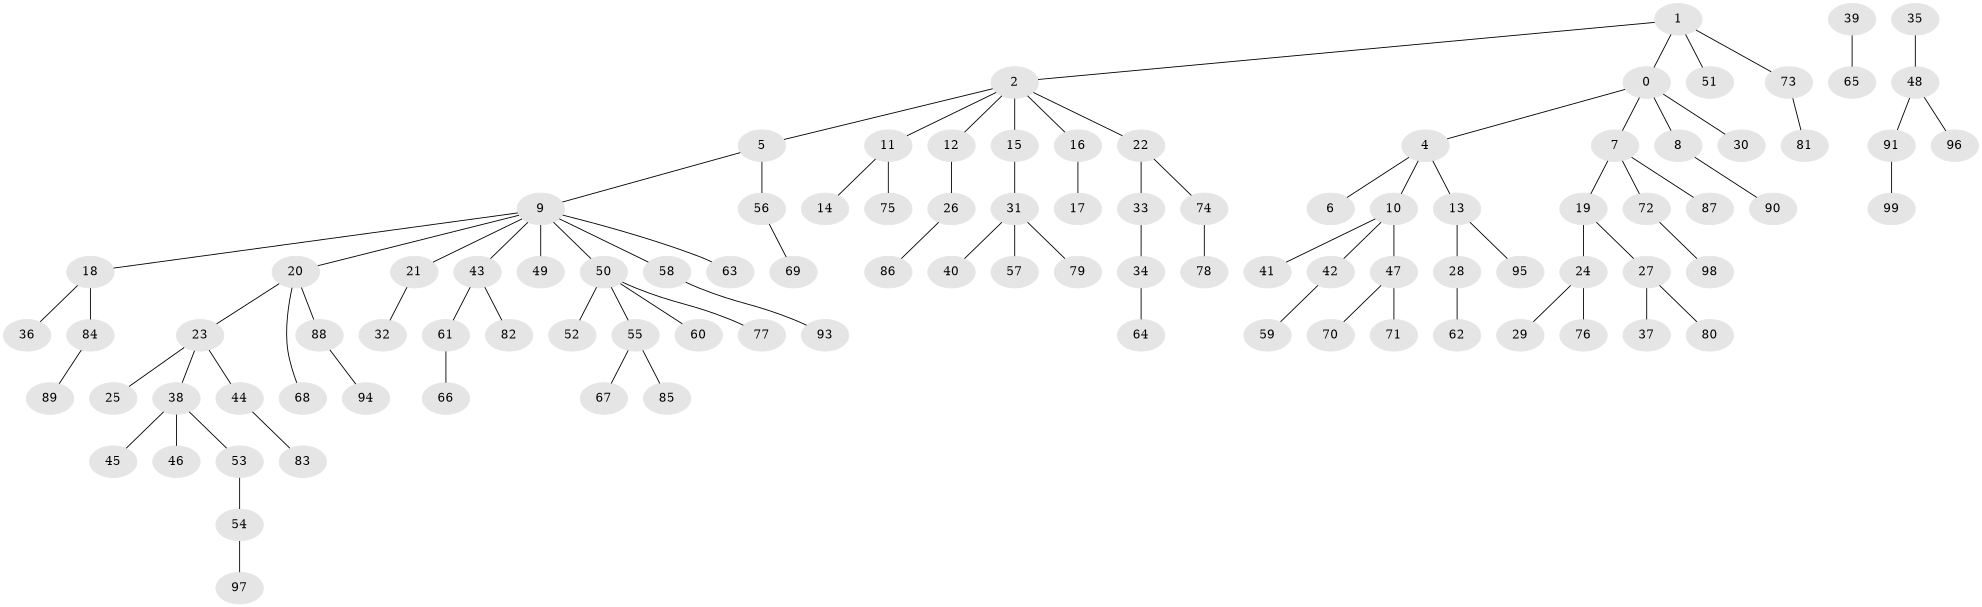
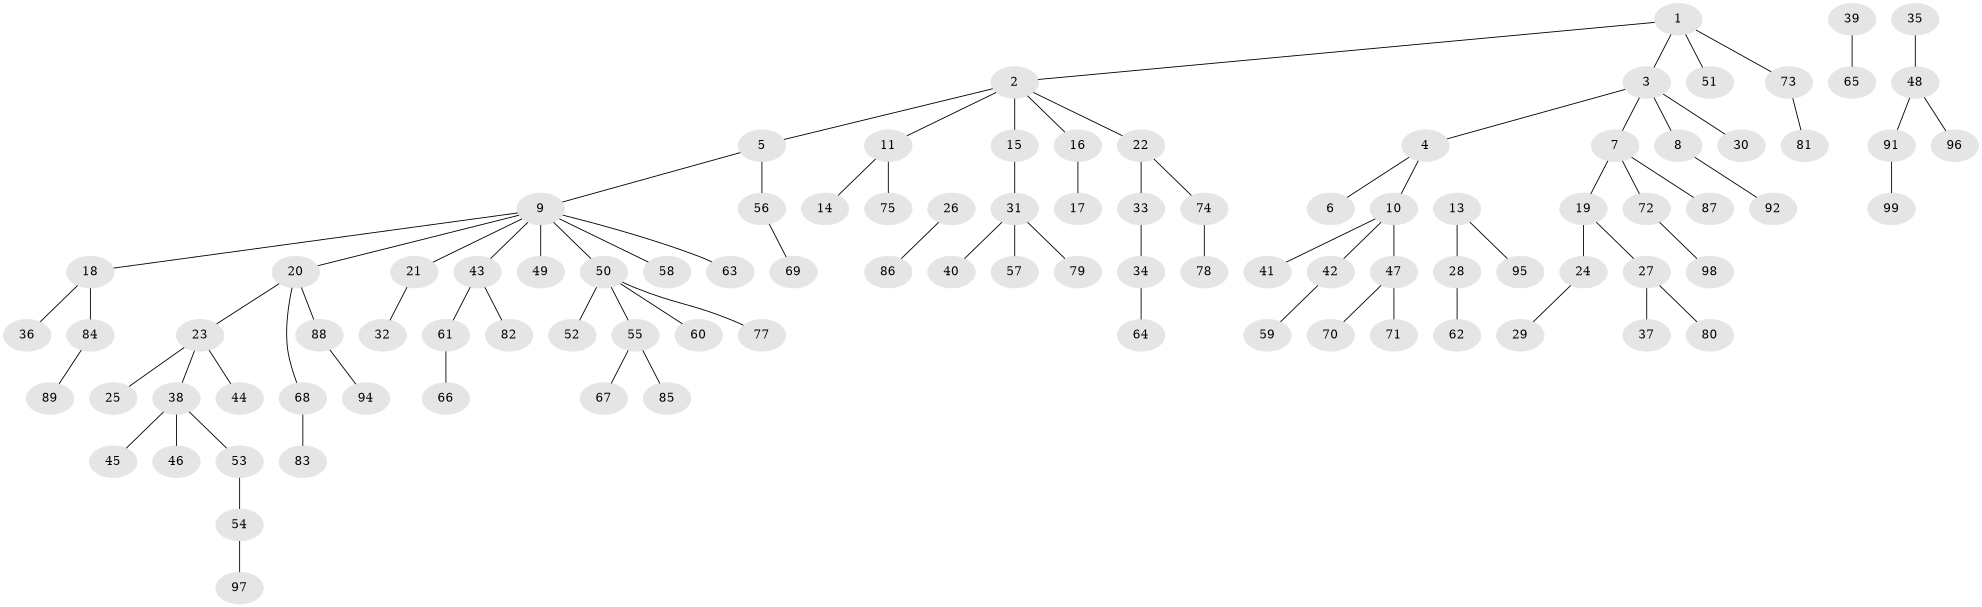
node "0": label "0" -> "3"
node "12": removed
edge "4" -- "13": removed
node "90": label "90" -> "92"
node "93": removed
node "76": removed
edge "44" -- "83": now "68" -- "83"
